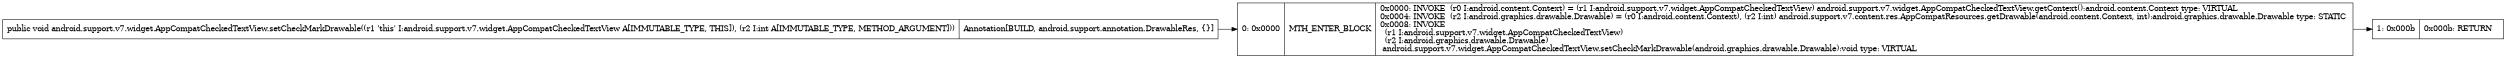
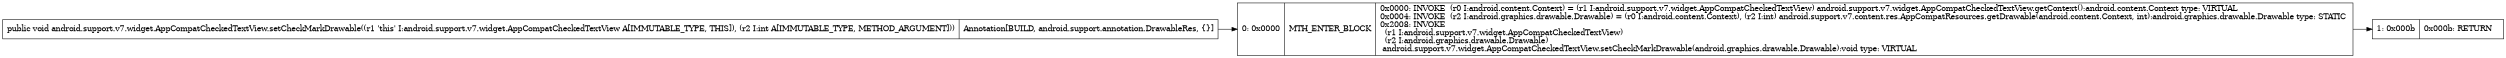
node "0: 0x0000": text "0x0008: INVOKE" -> "0x2008: INVOKE"
